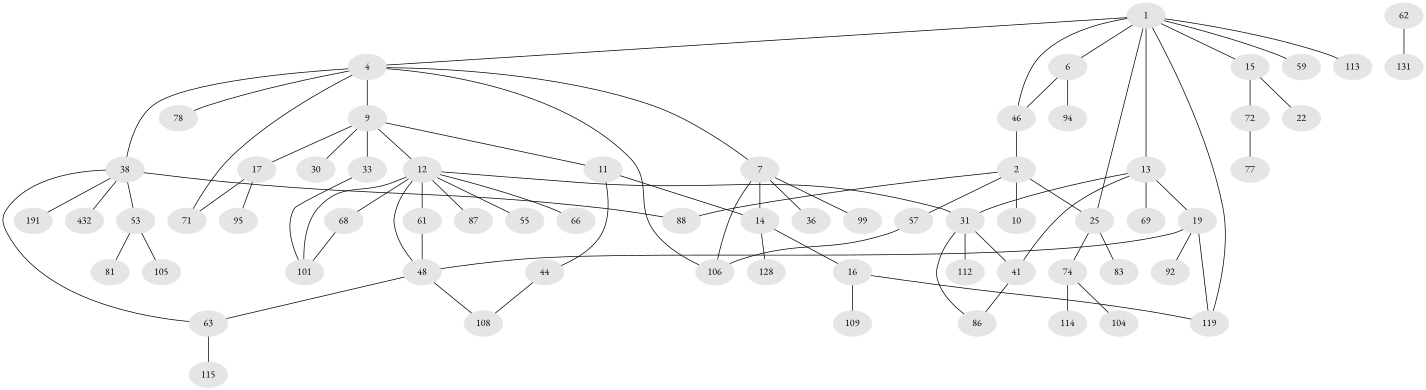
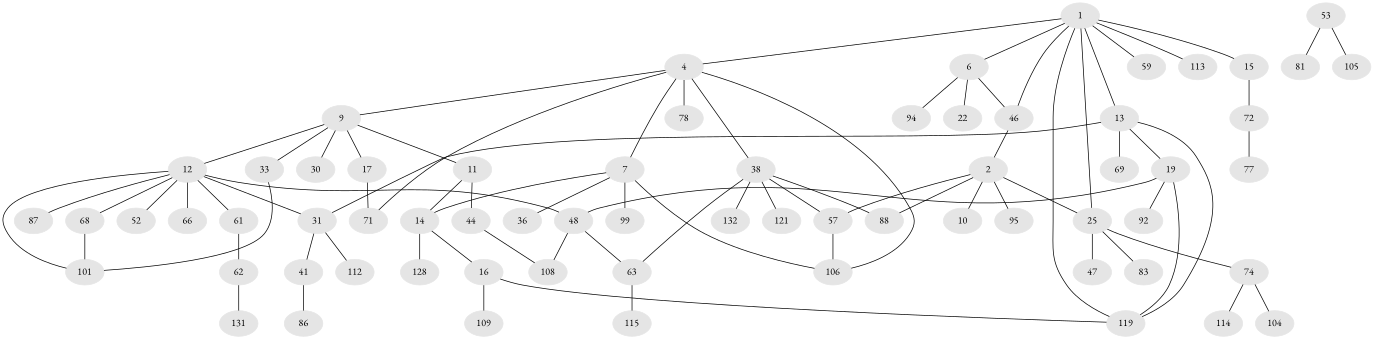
edge "15" -- "22": now "6" -- "22"
edge "38" -- "53": now "38" -- "57"
edge "17" -- "95": now "2" -- "95"
edge "13" -- "41": now "13" -- "119"
node "191": label "191" -> "121"
node "432": label "432" -> "132"
node "55": label "55" -> "52"
edge "61" -- "48": now "61" -- "62"
node "47": added
edge "31" -- "86": removed
